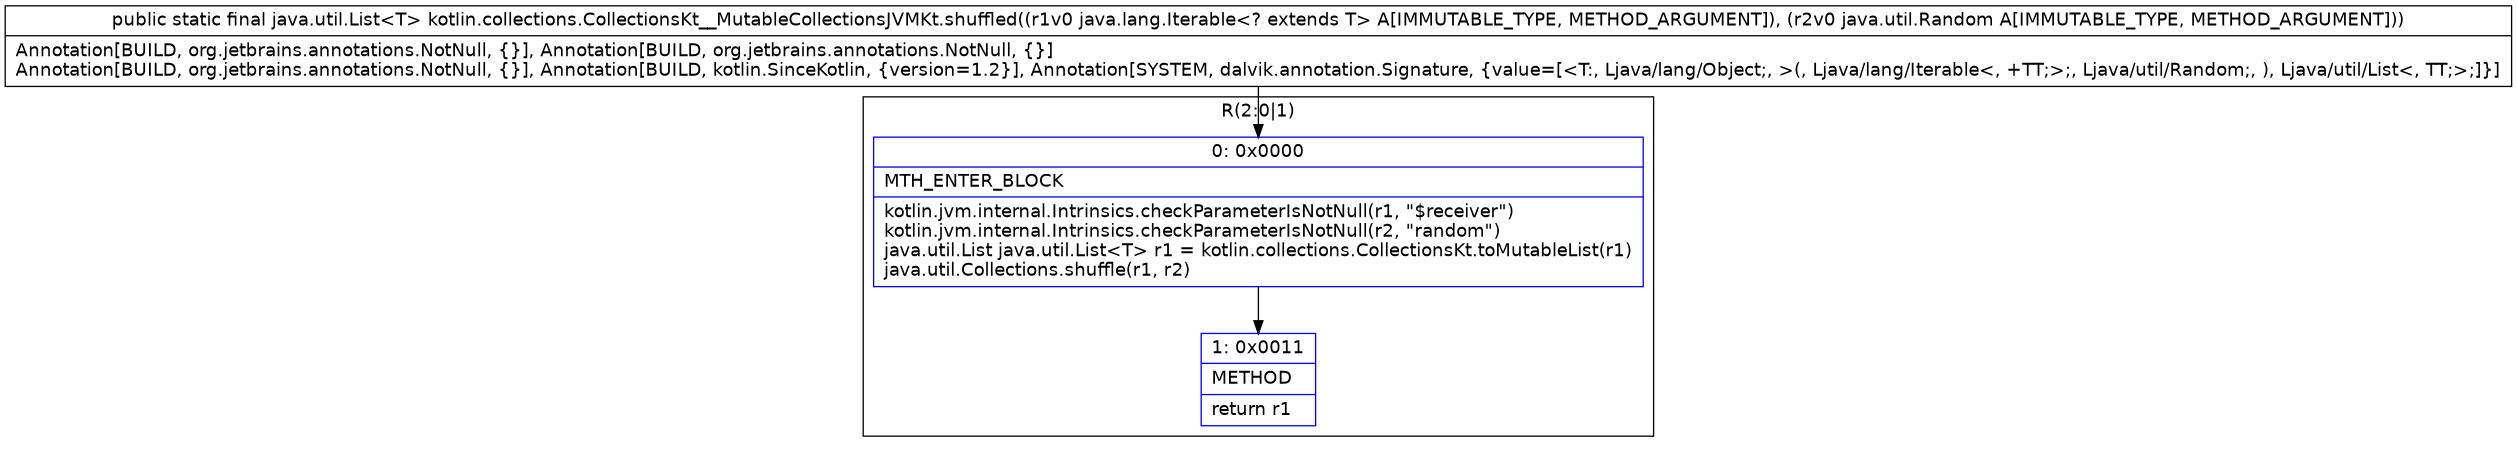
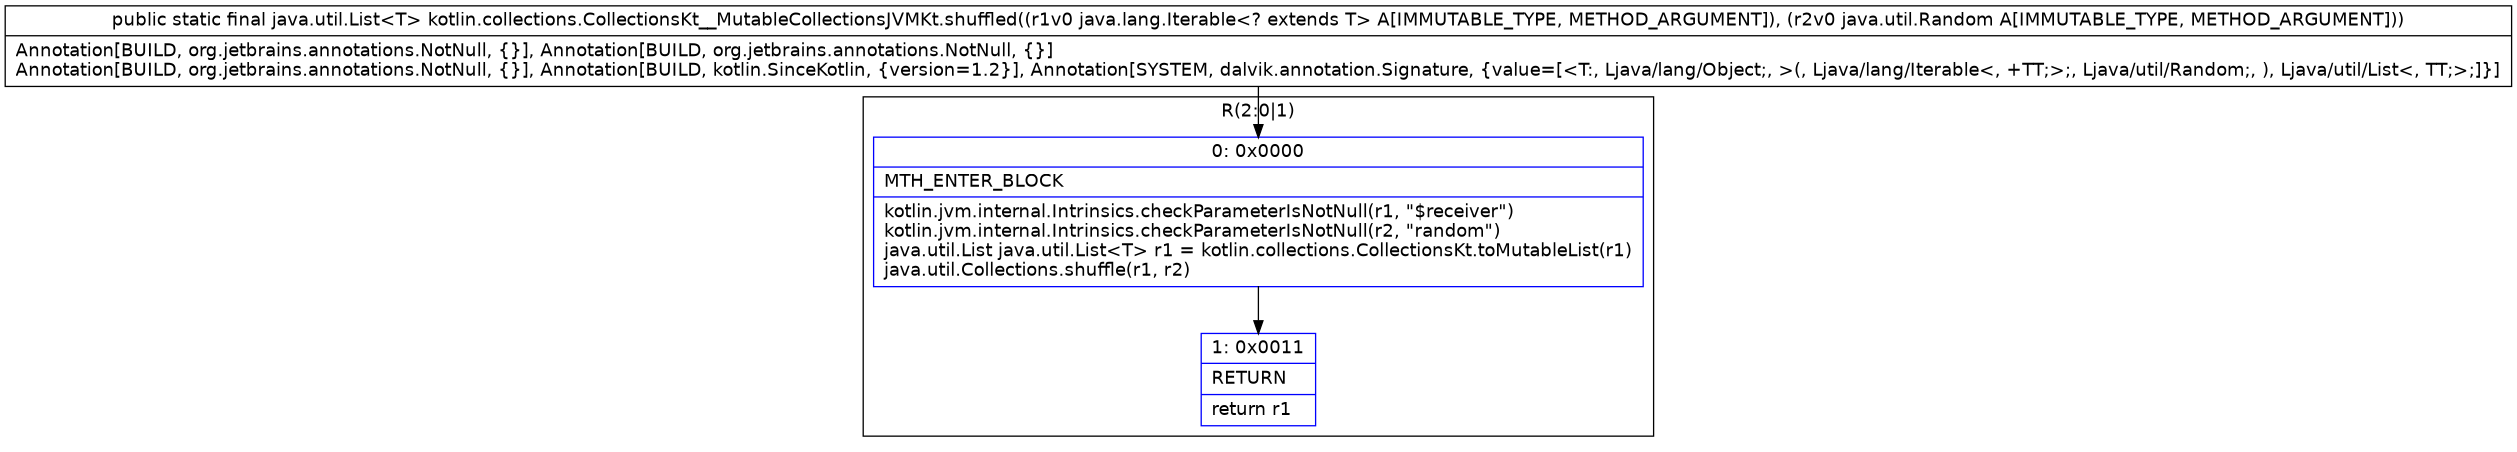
node "1: 0x0011": text "METHOD" -> "RETURN"
